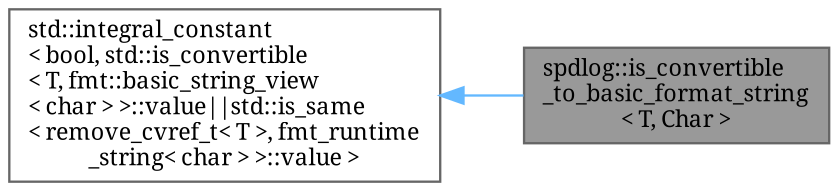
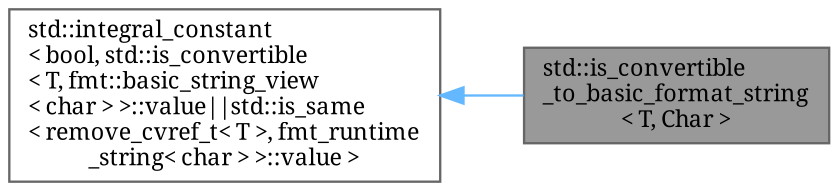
node "spdlog::is_convertible _to_basic_format_string < T, Char >": label "spdlog::is_convertible _to_basic_format_string < T, Char >" -> "std::is_convertible _to_basic_format_string < T, Char >"
